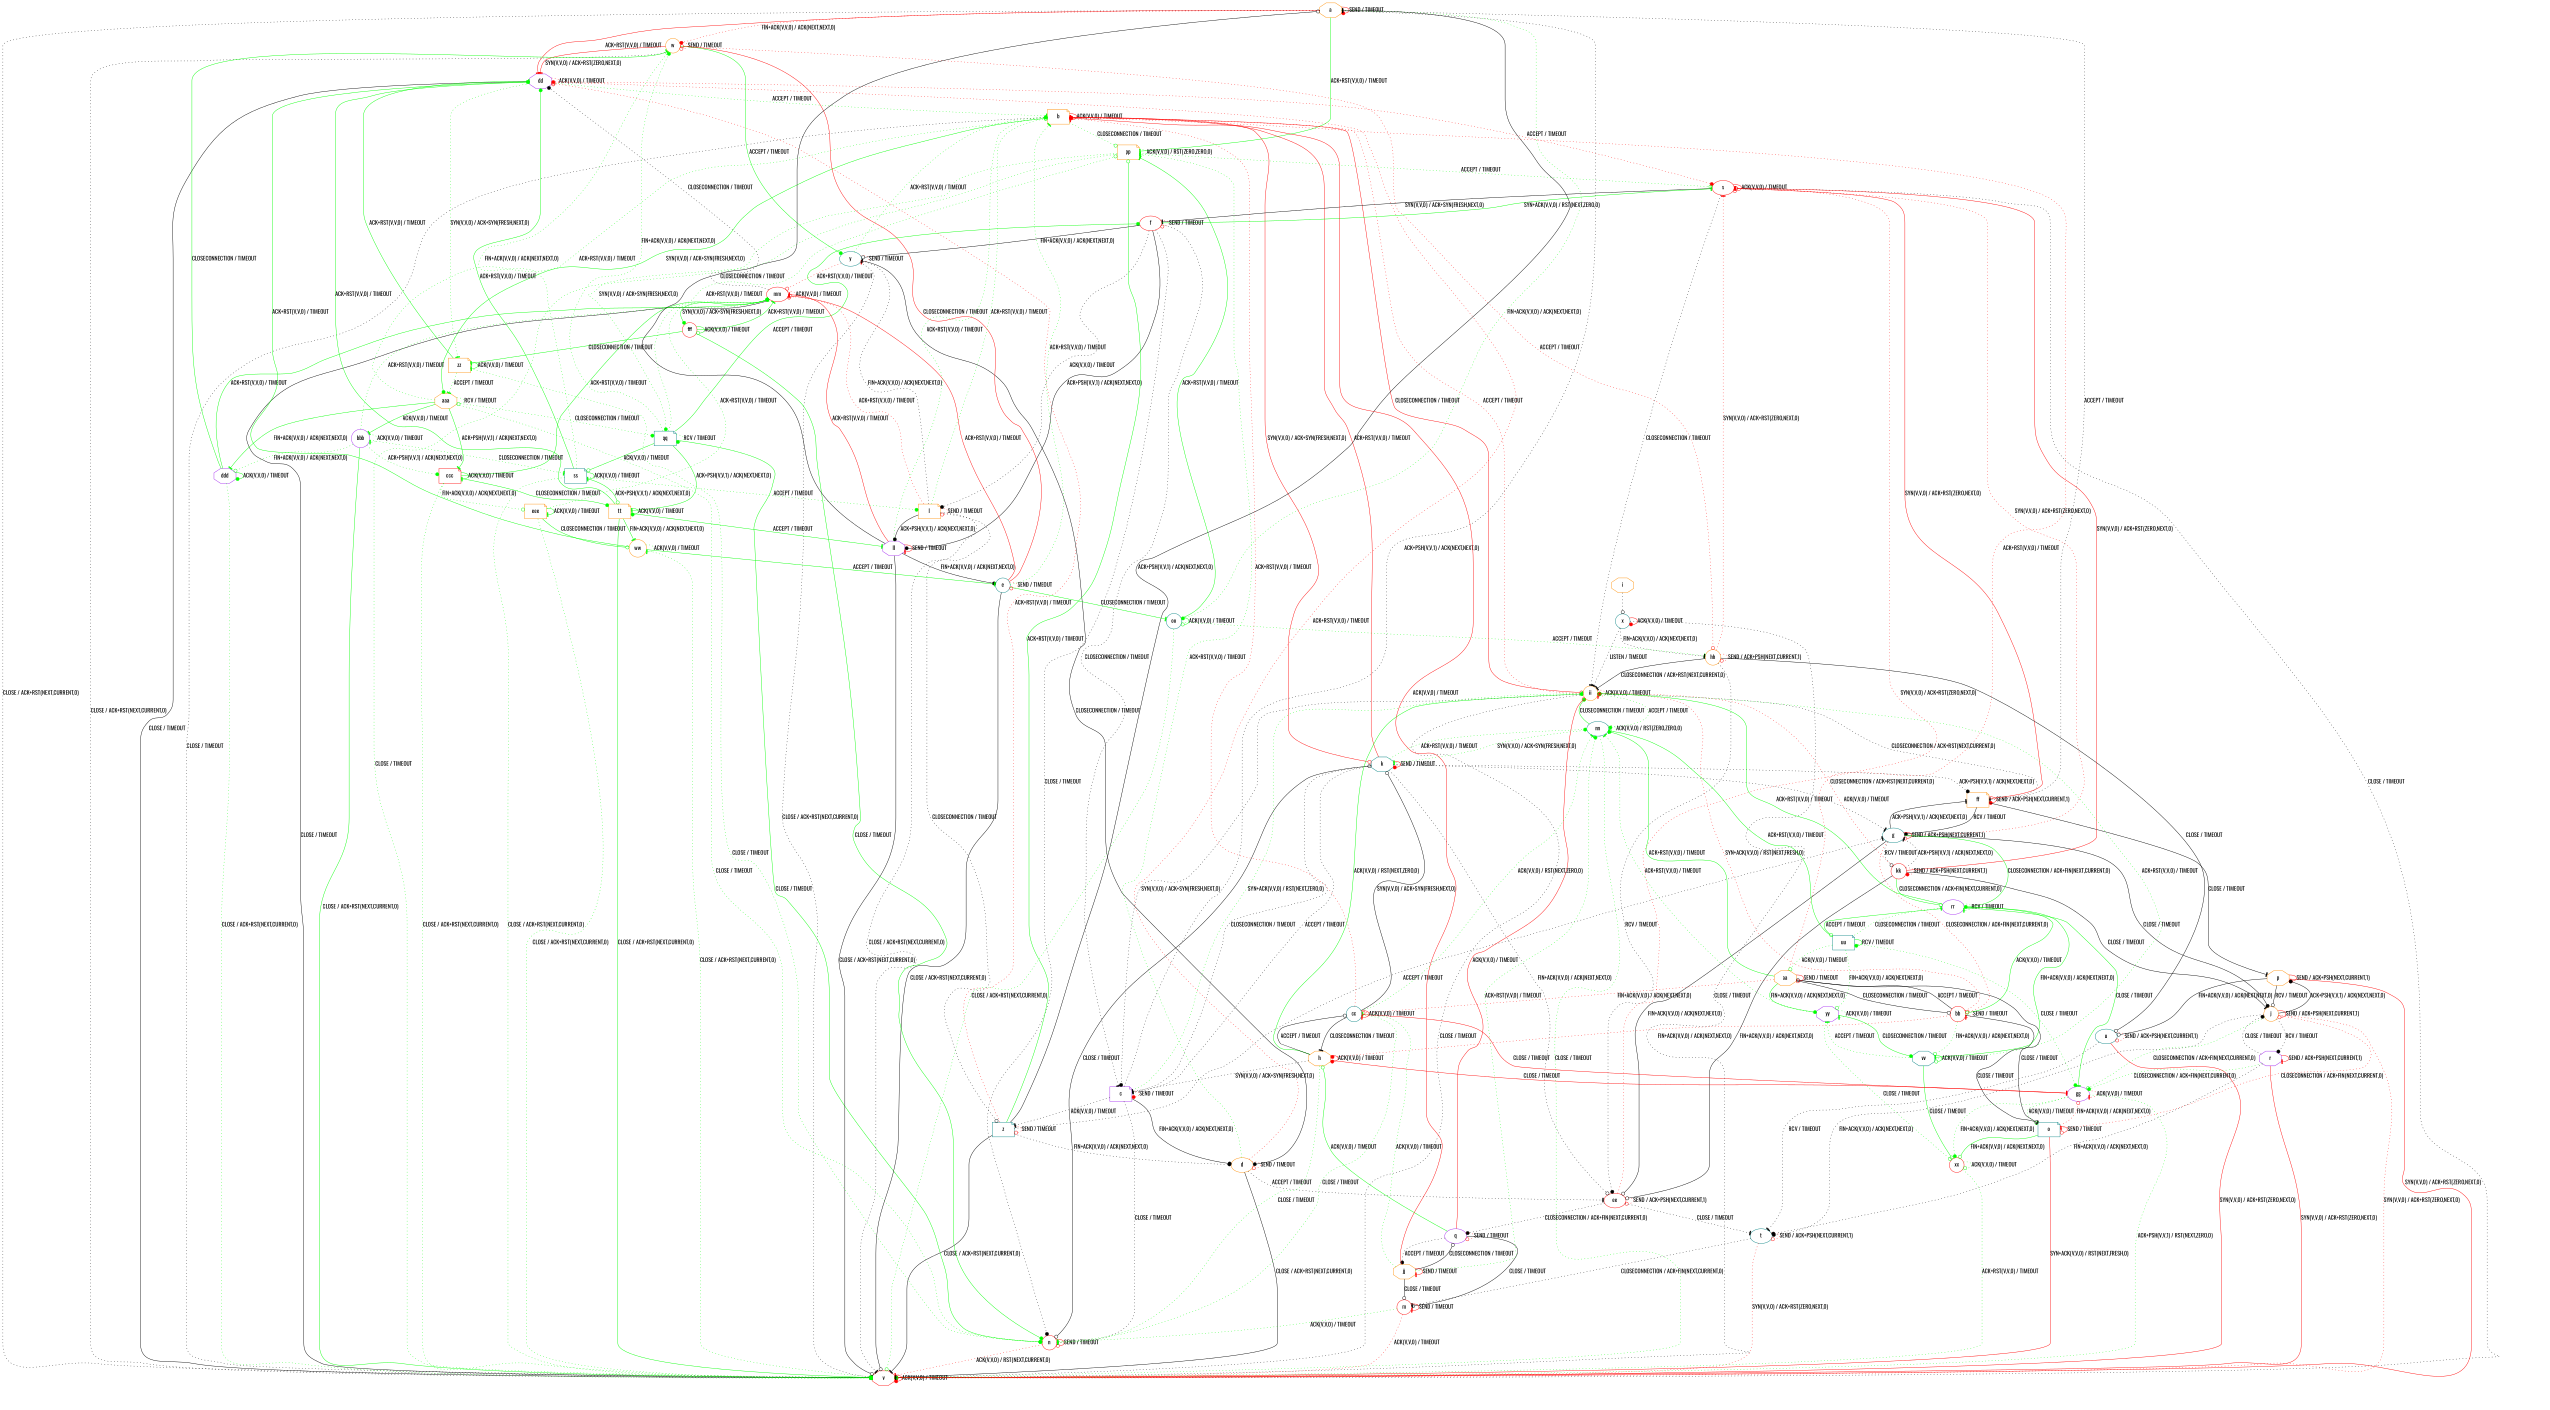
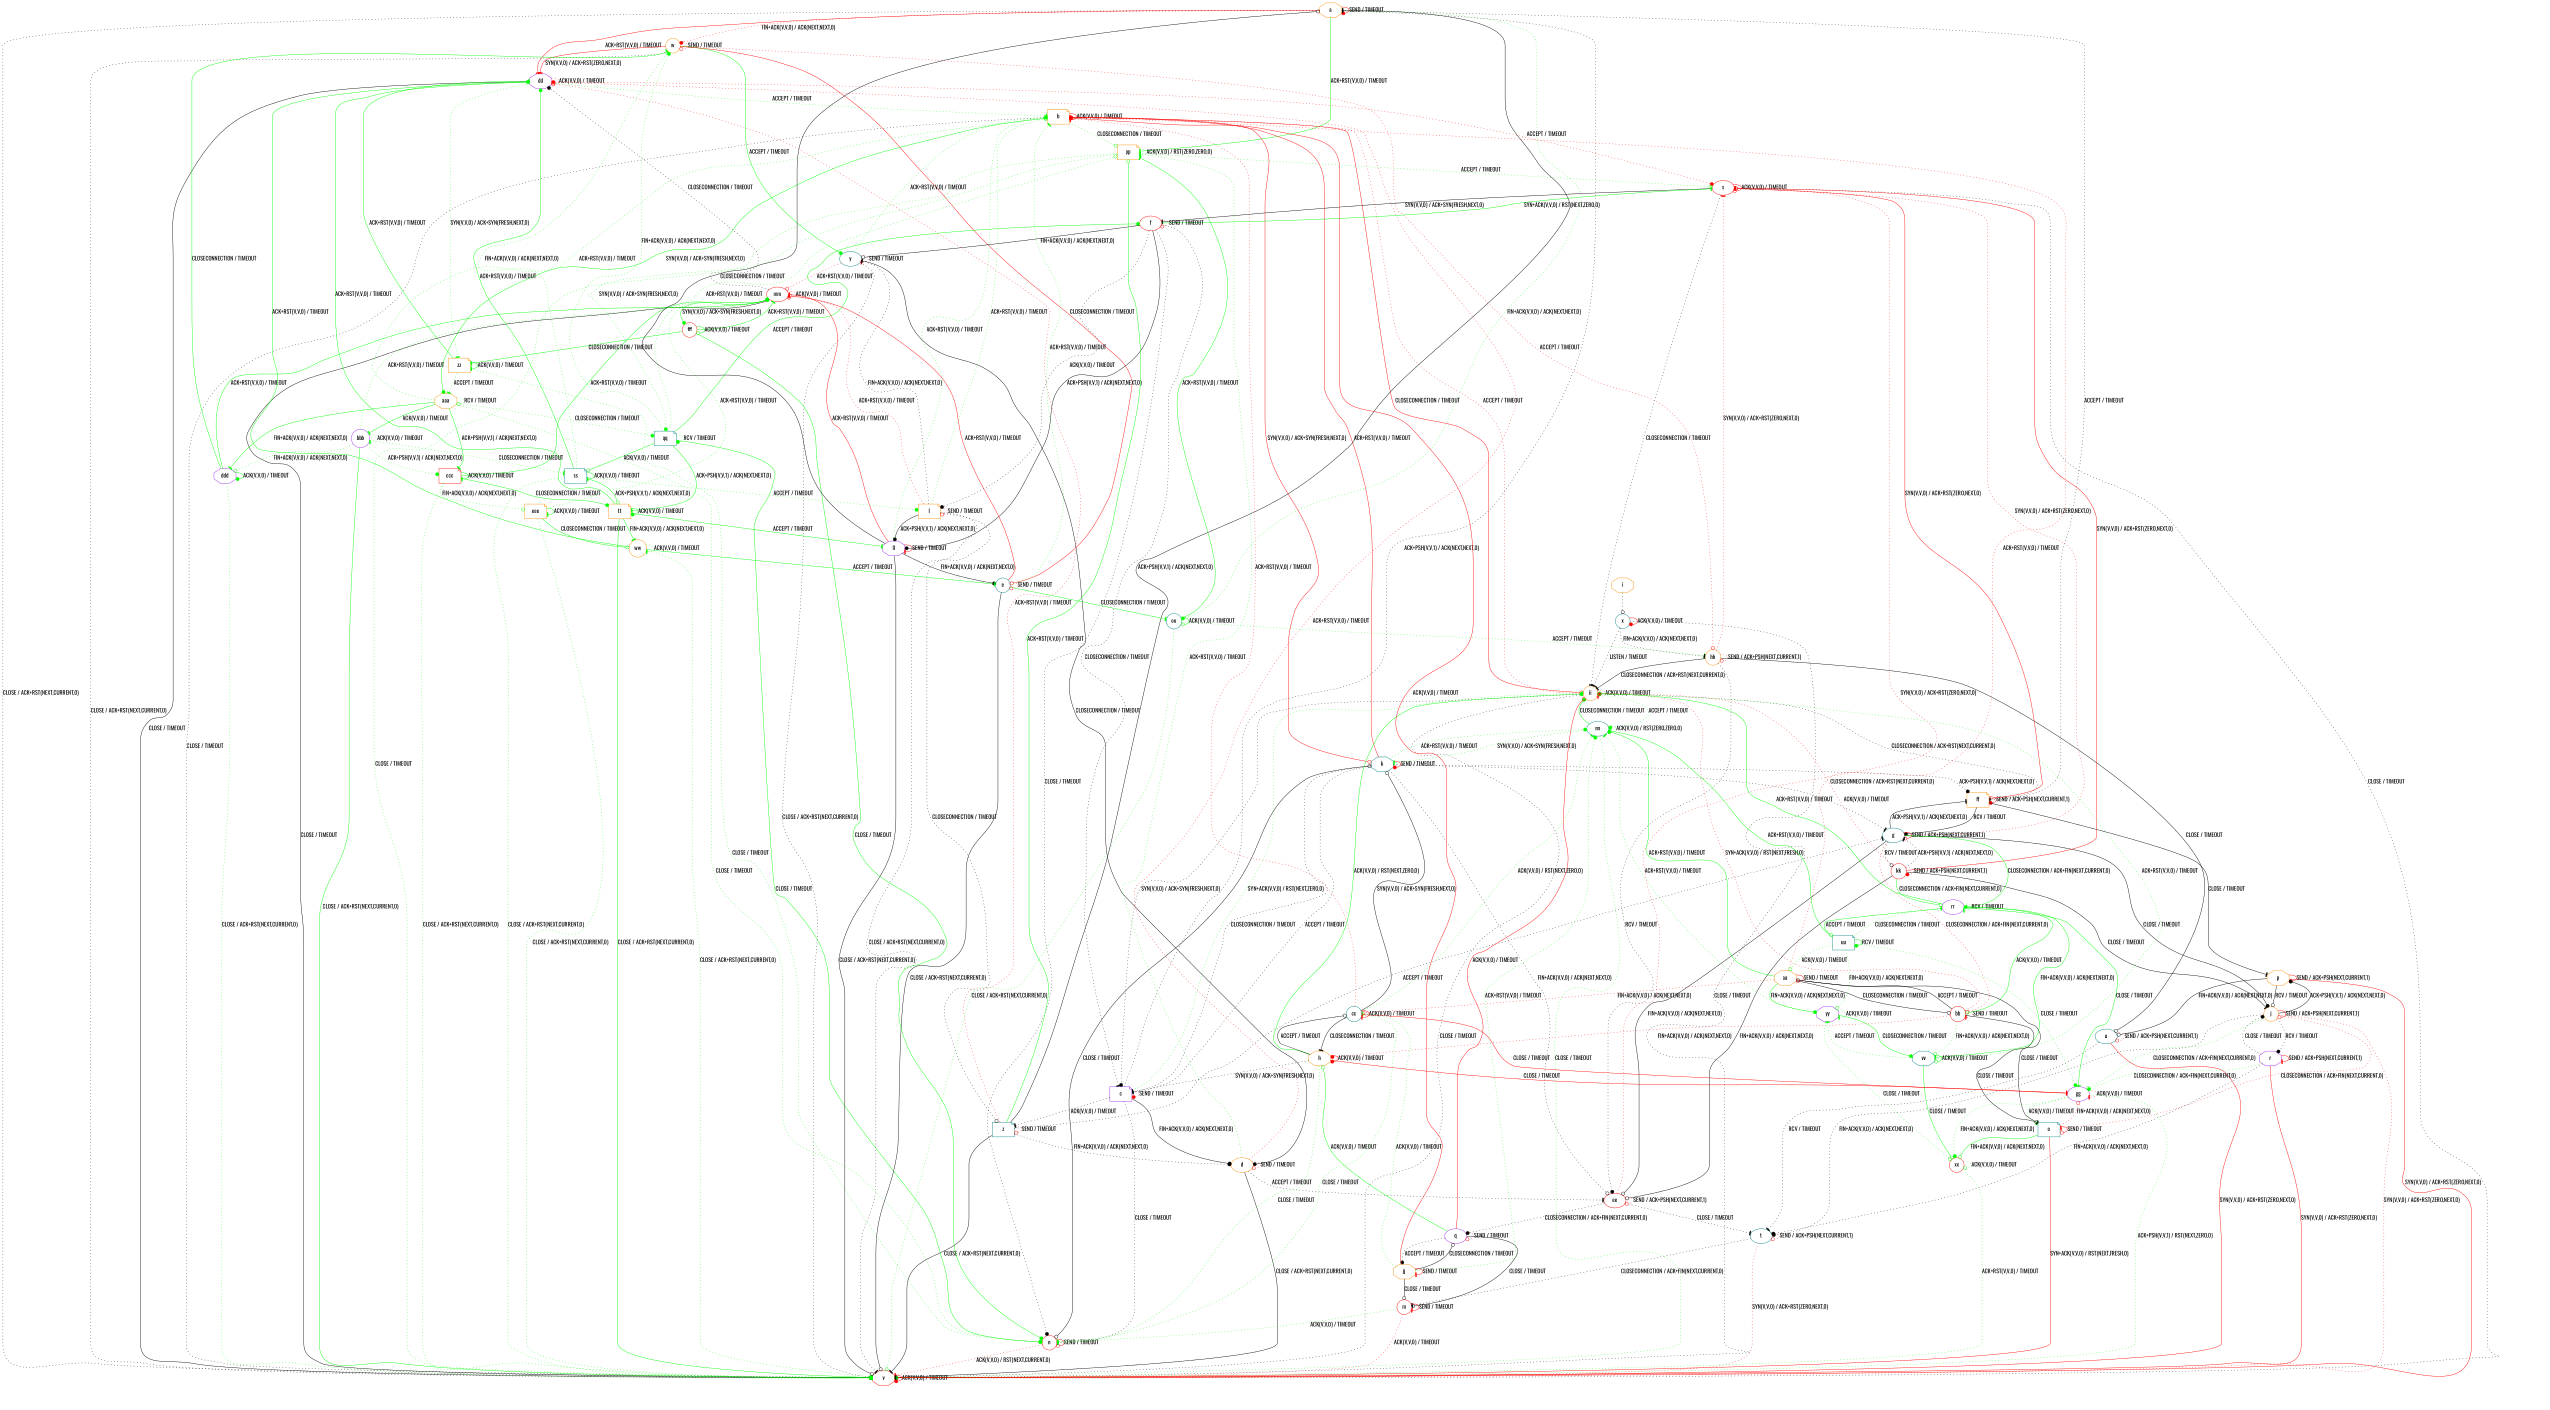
edge "e" -> "w": reversed
